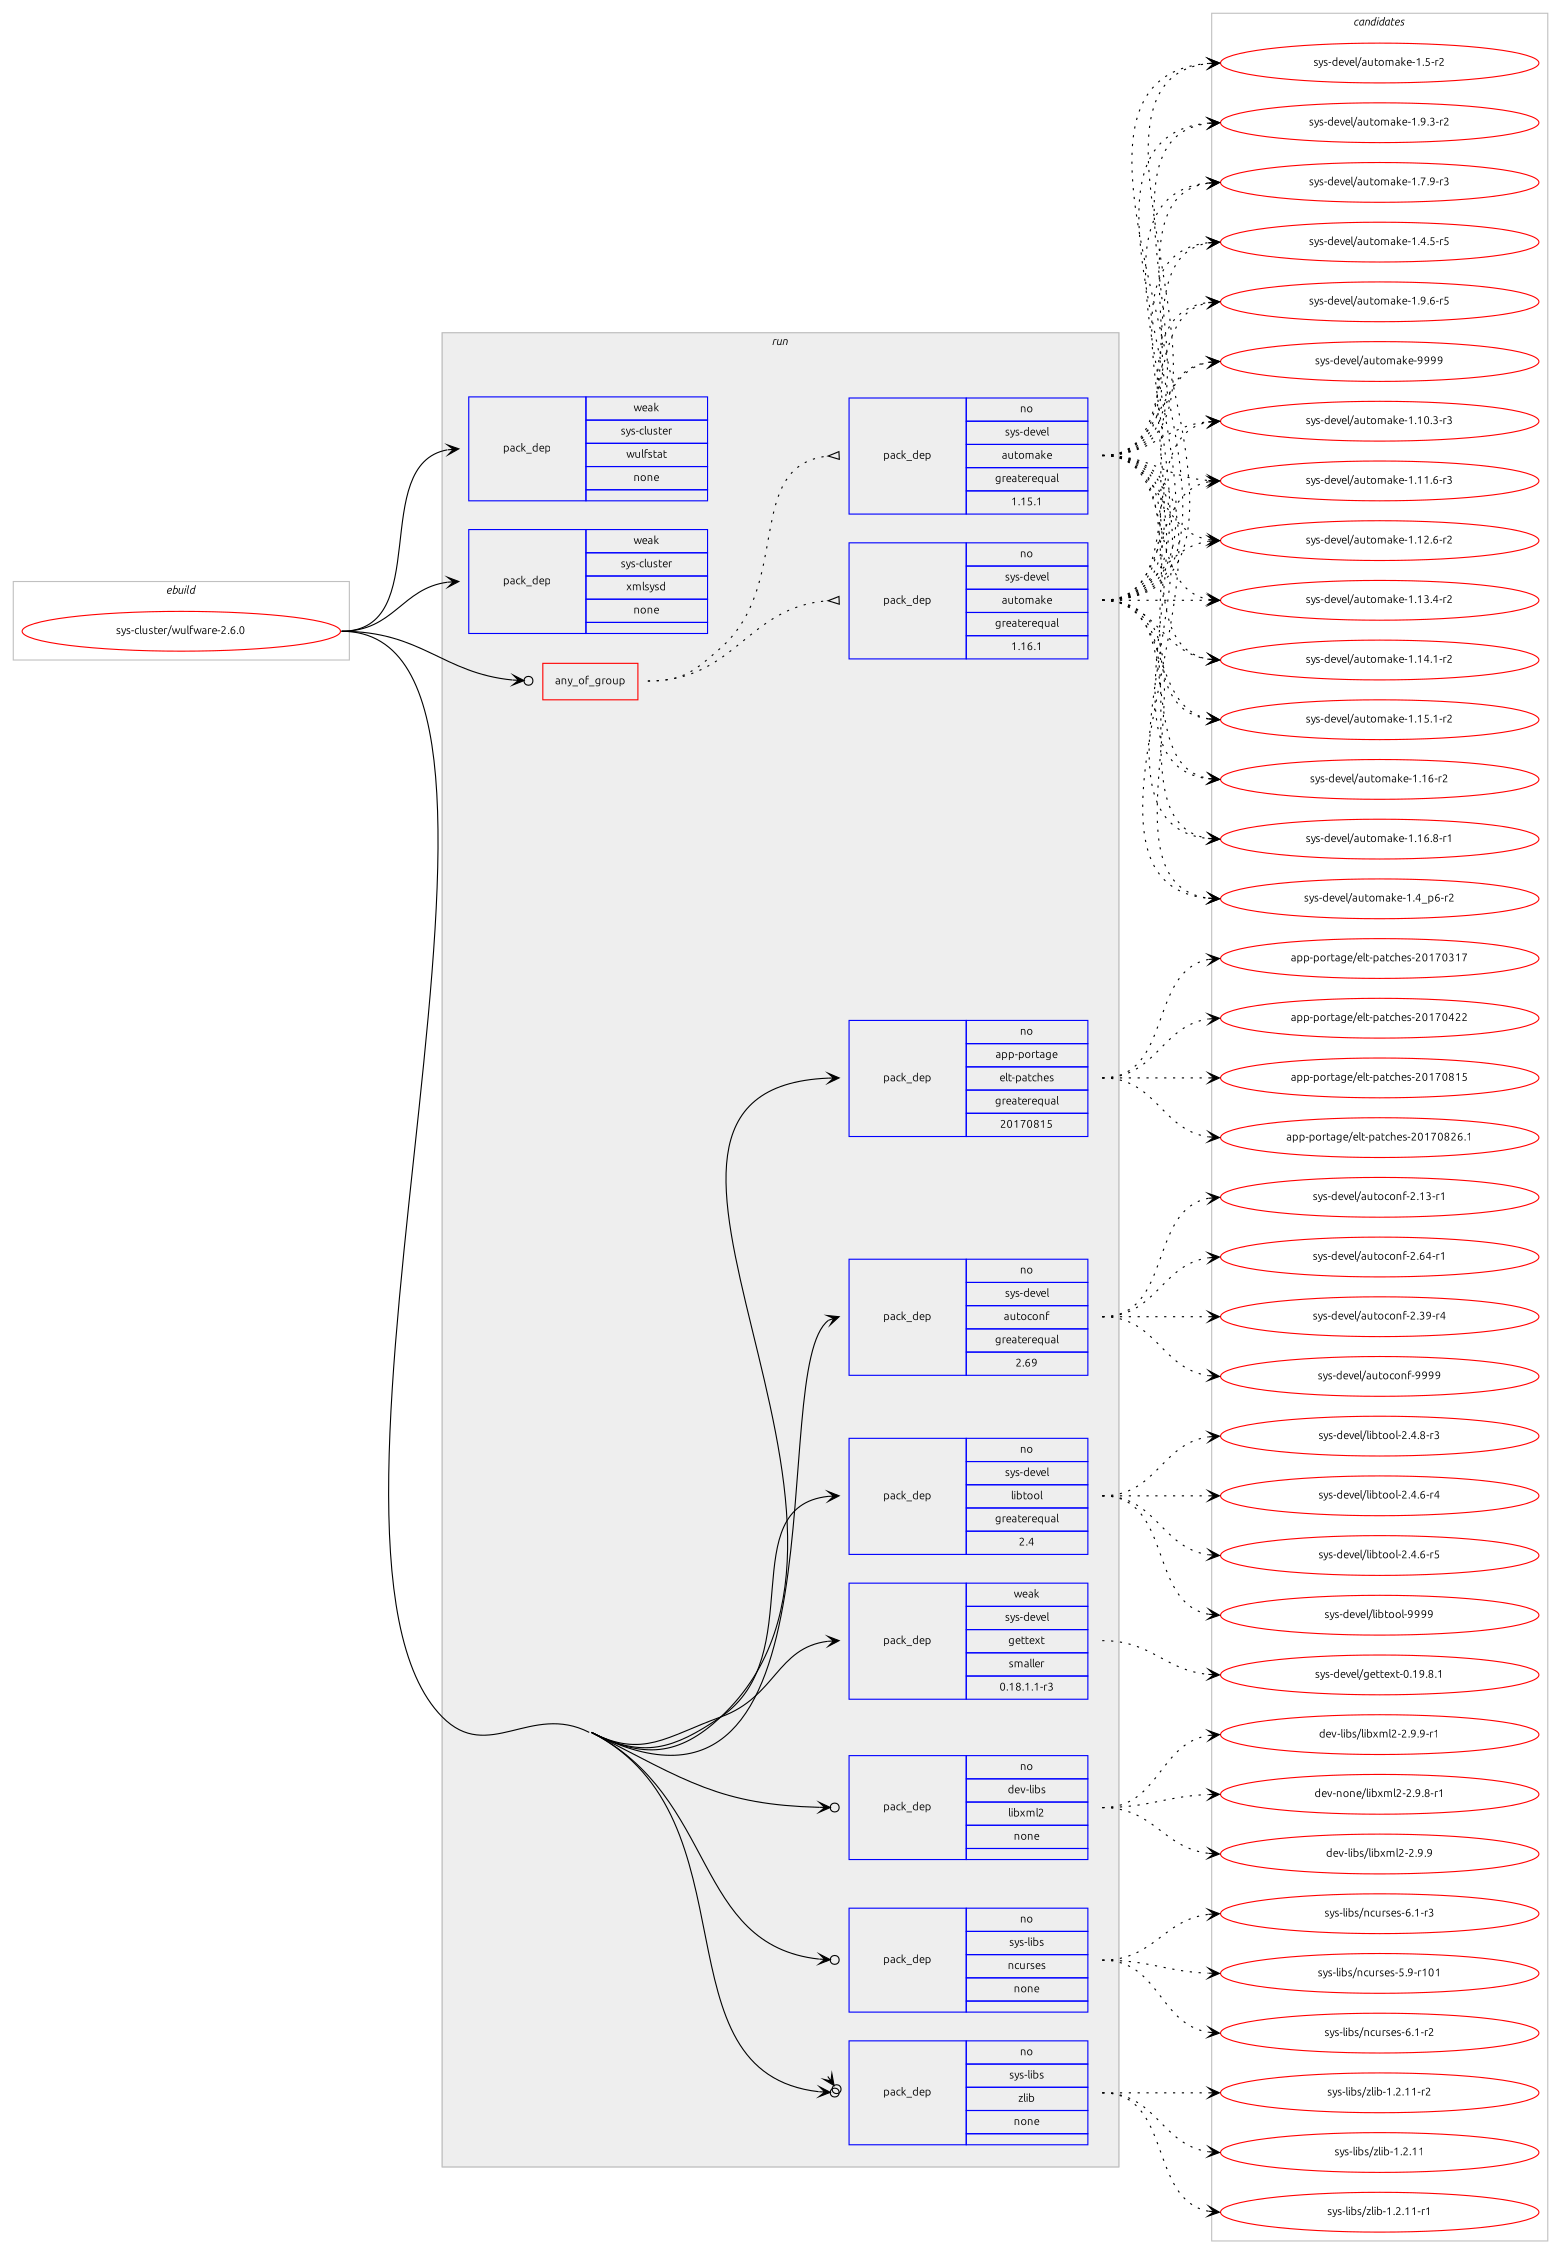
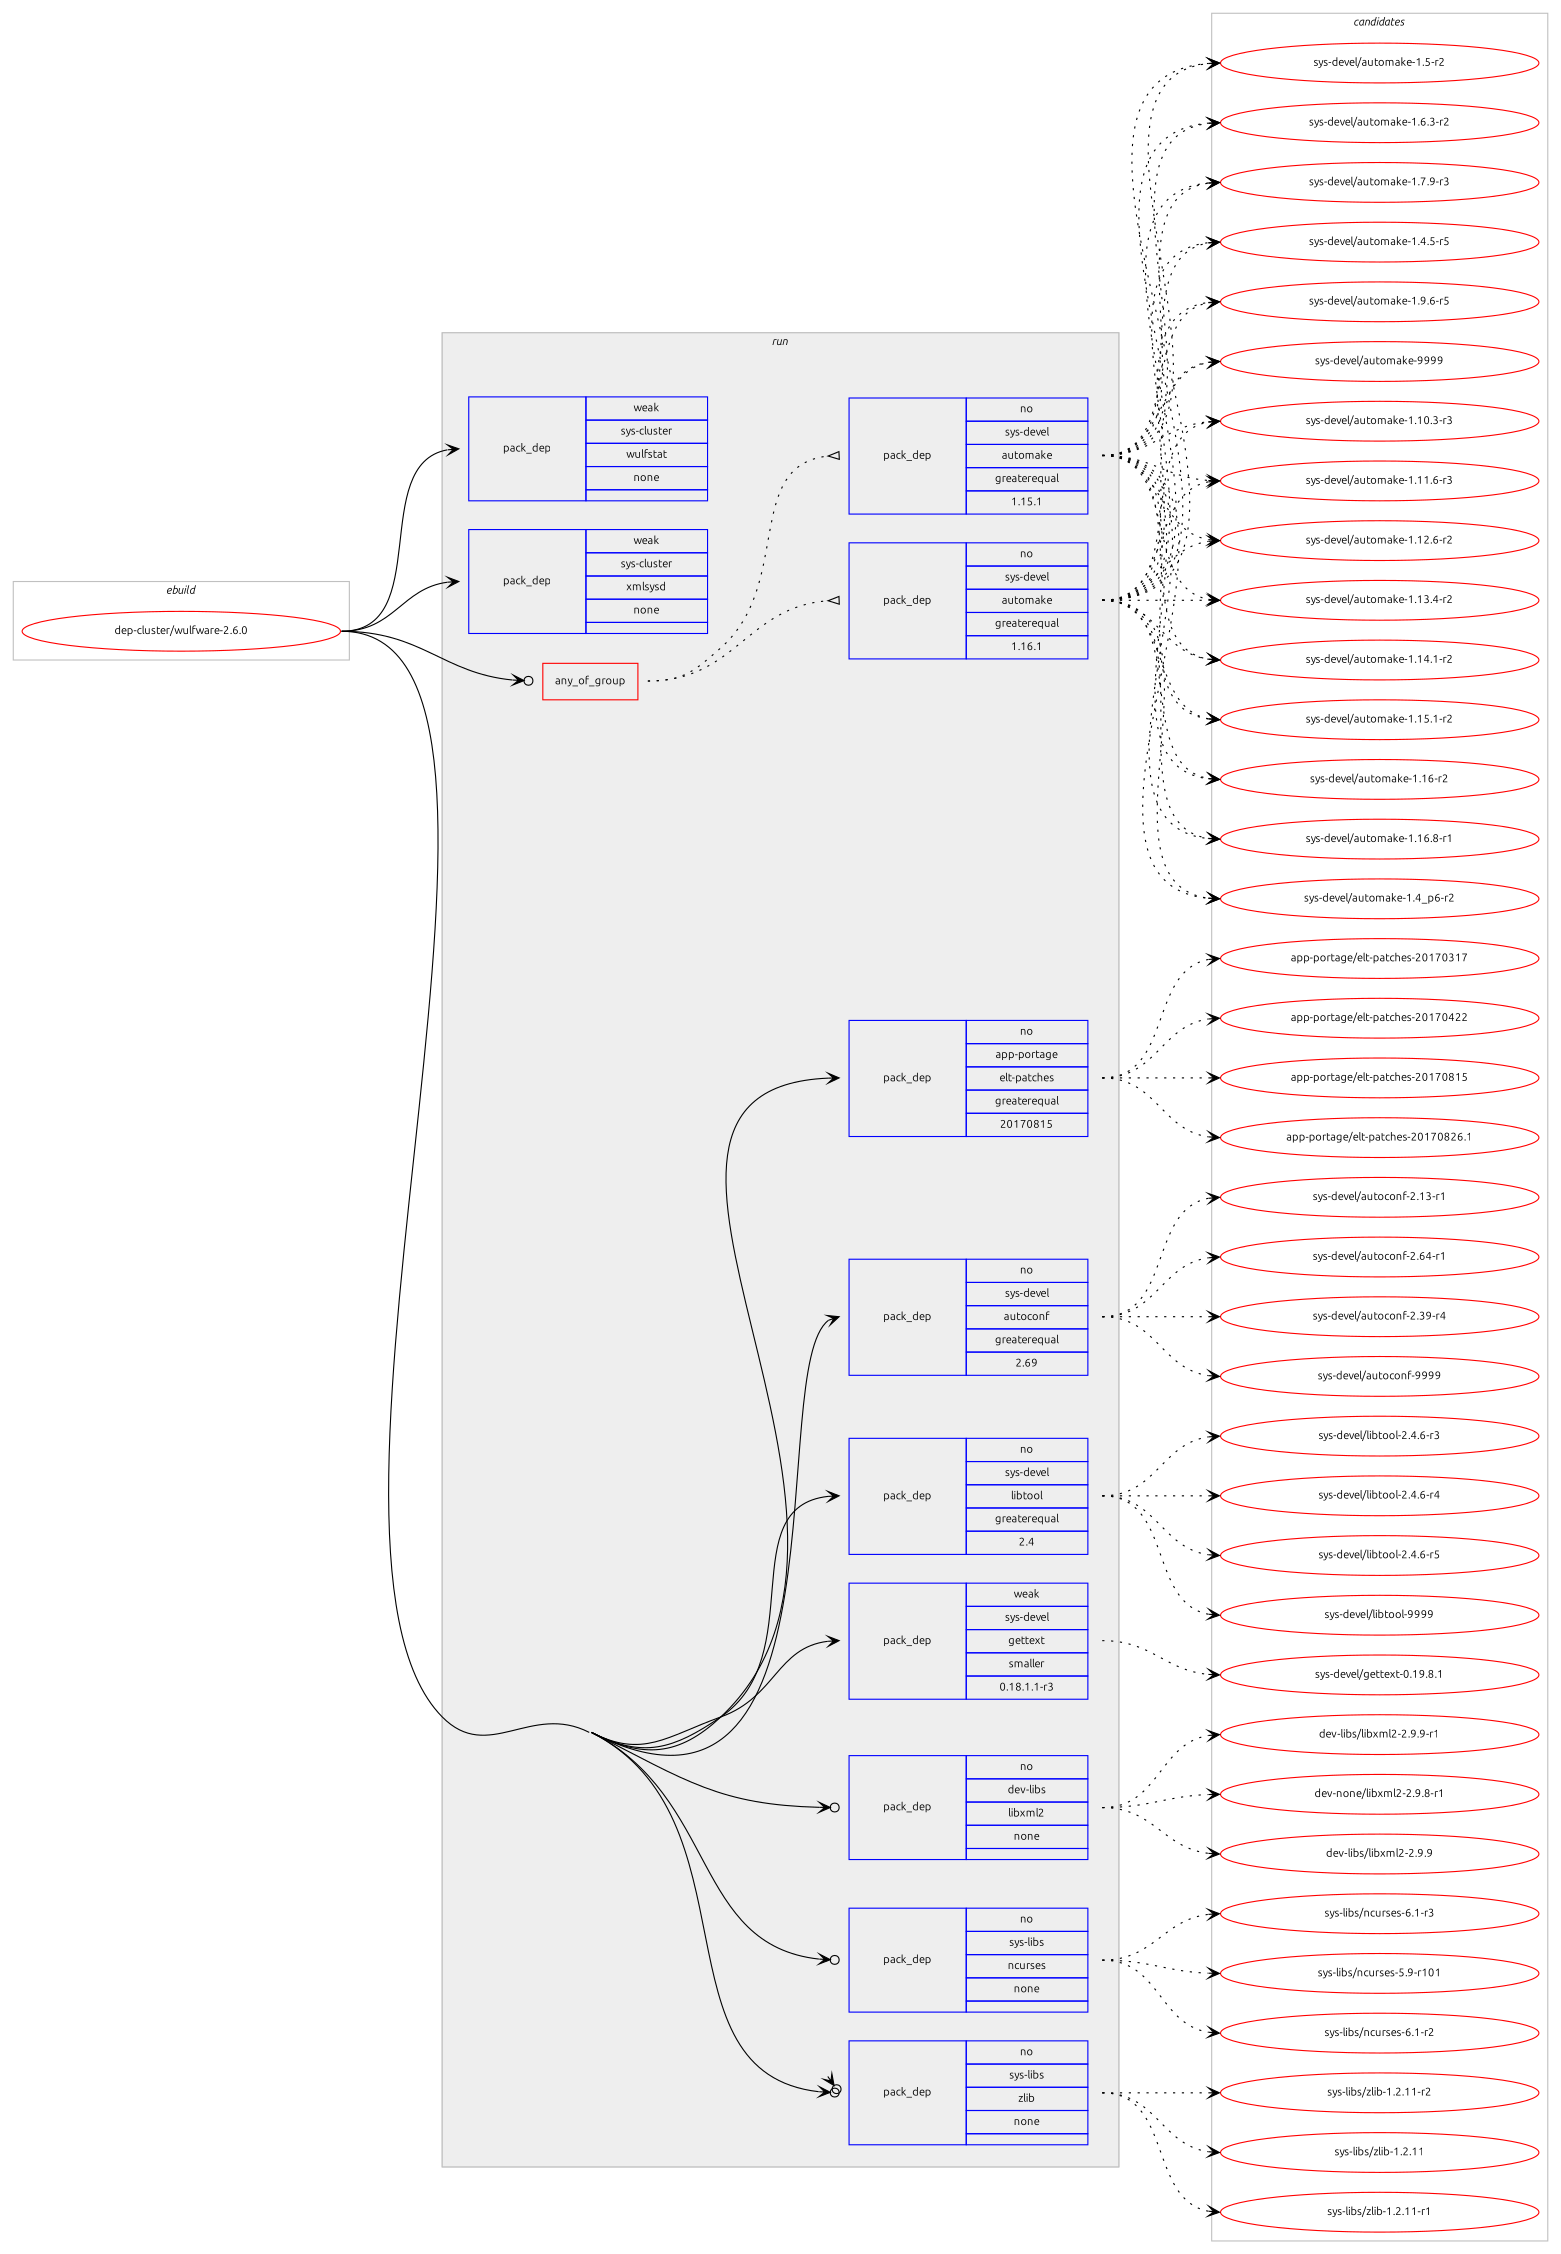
node "sys-devel/automake-1.9.3-r2": label "sys-devel/automake-1.9.3-r2" -> "sys-devel/automake-1.6.3-r2"
node "sys-cluster/wulfware-2.6.0": label "sys-cluster/wulfware-2.6.0" -> "dep-cluster/wulfware-2.6.0"
node "sys-devel/libtool-2.4.8-r3": label "sys-devel/libtool-2.4.8-r3" -> "sys-devel/libtool-2.4.6-r3"
